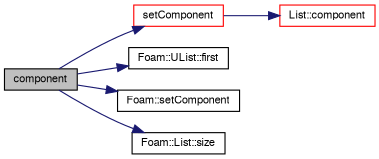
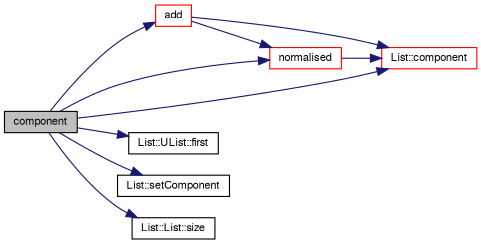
node "setComponent": label "setComponent" -> "add"
node "Foam::UList::first": label "Foam::UList::first" -> "List::UList::first"
node "normalised": added
edge "component" -> "List::component": added
node "Foam::setComponent": label "Foam::setComponent" -> "List::setComponent"
node "Foam::List::size": label "Foam::List::size" -> "List::List::size"
